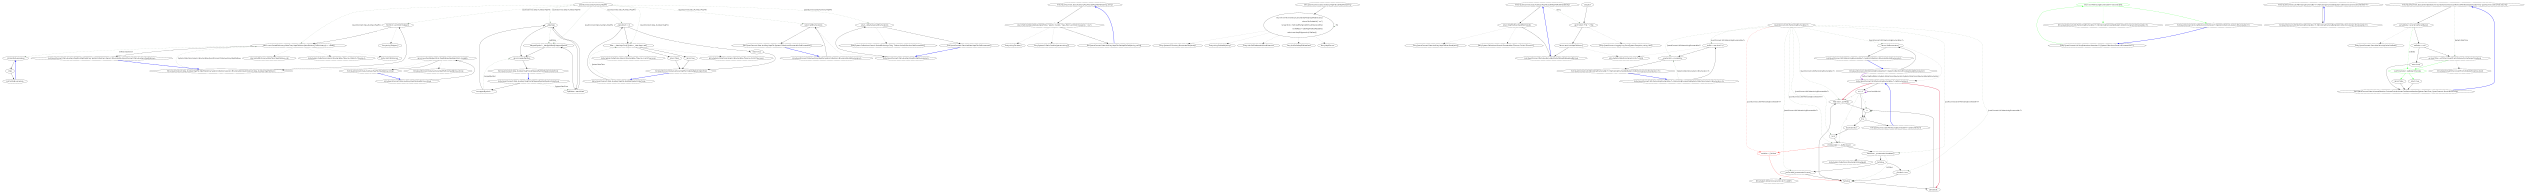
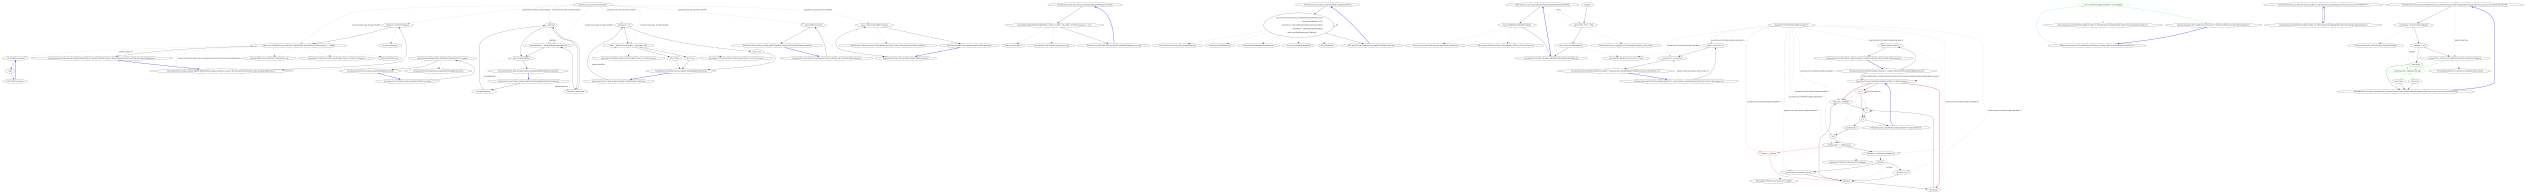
node "Exit QuantConnect.Data.Auxiliary.MapFile.GetMapFiles(string)": added
